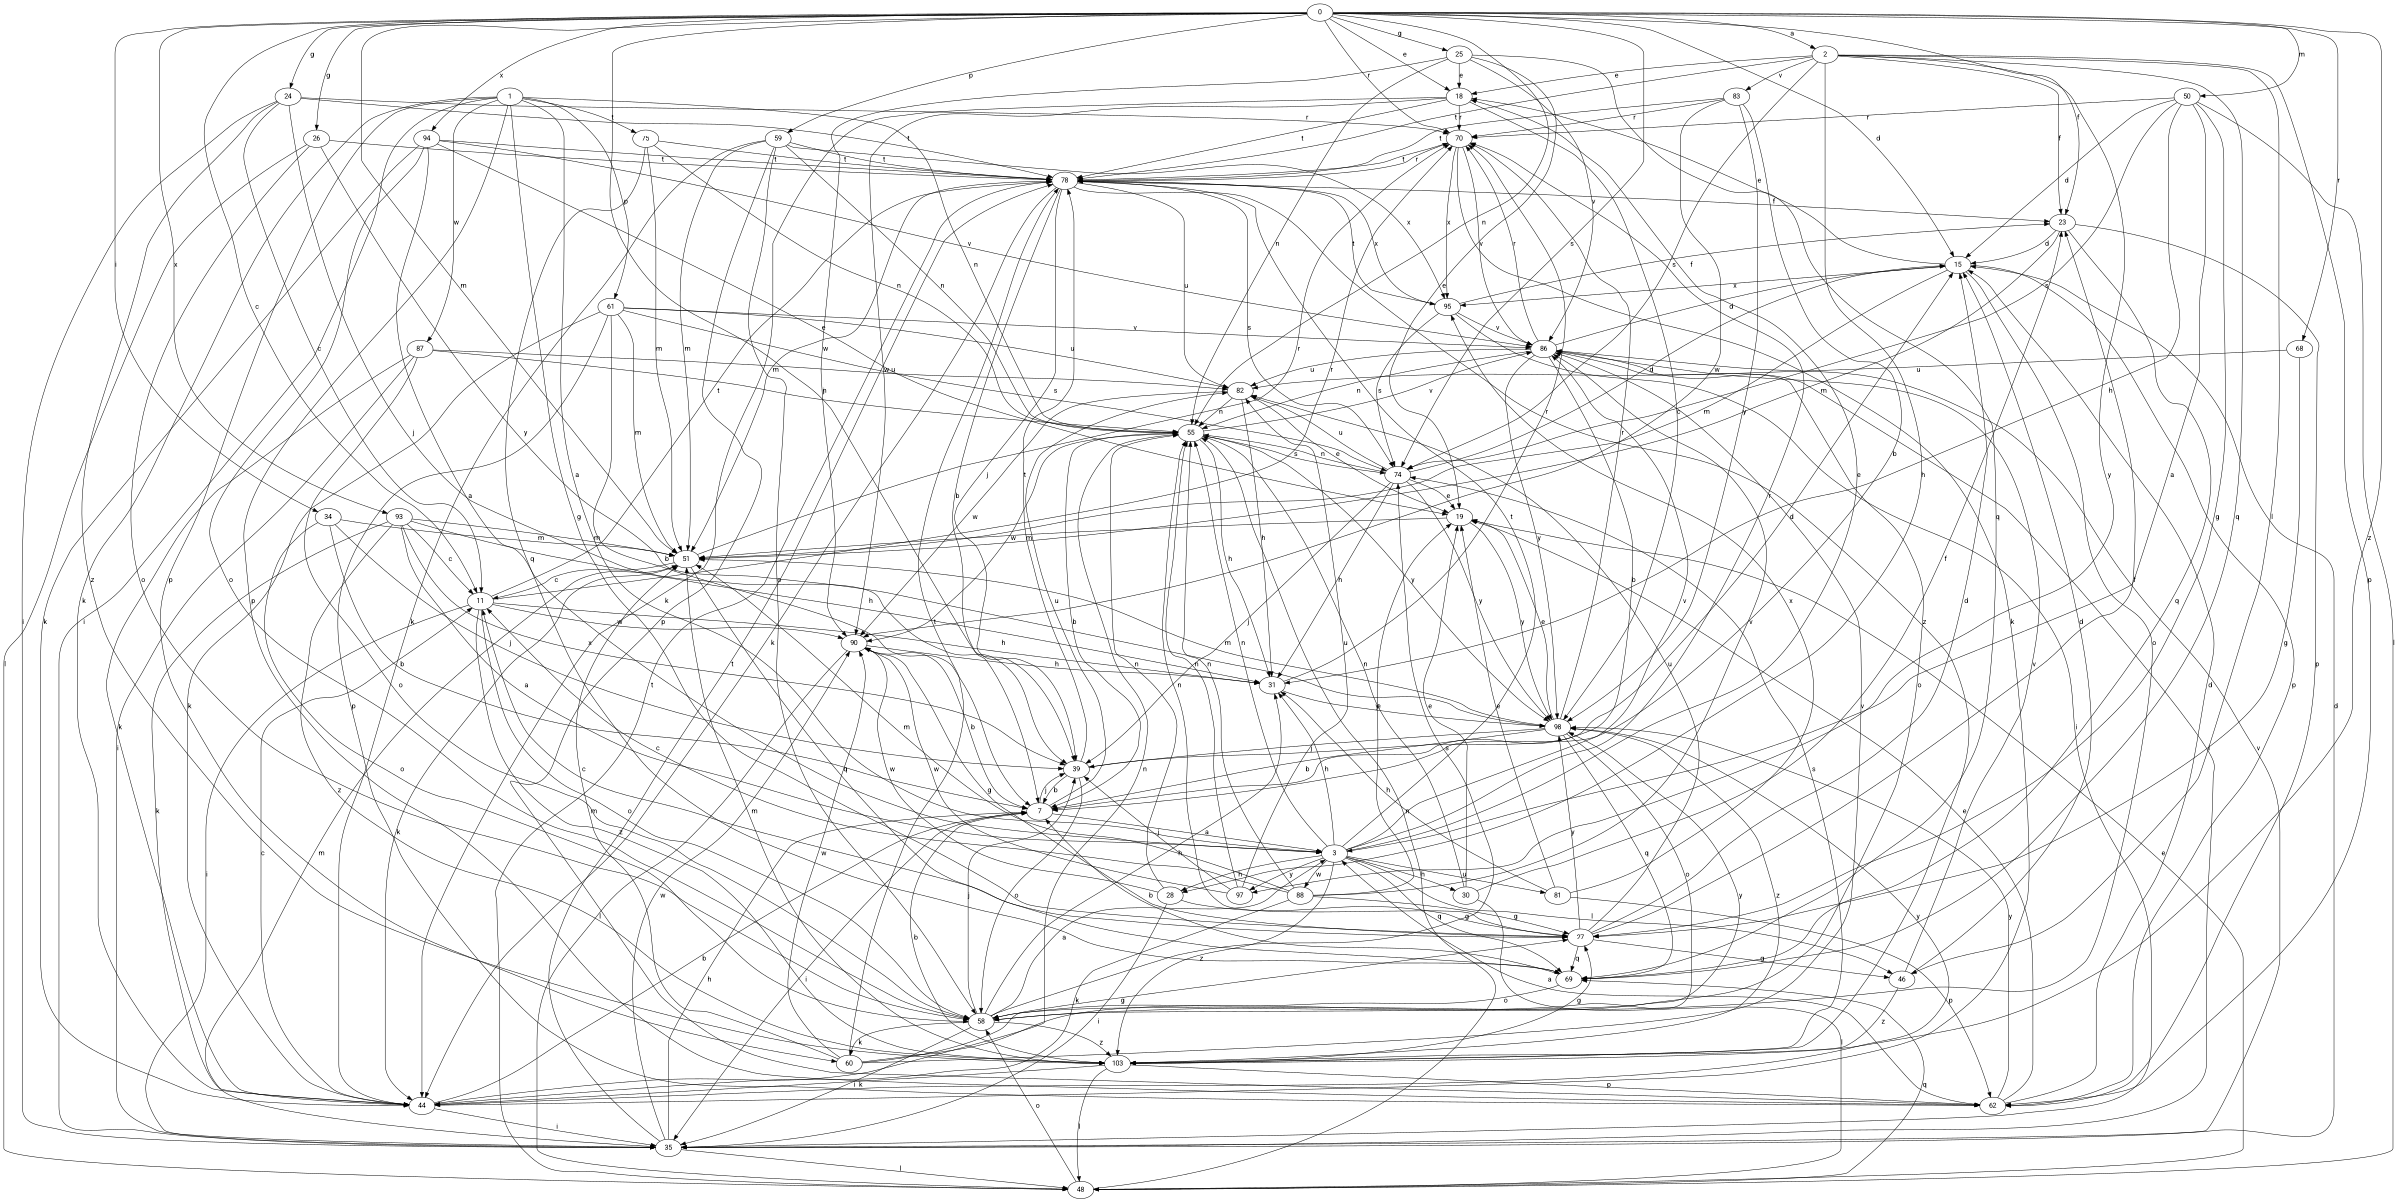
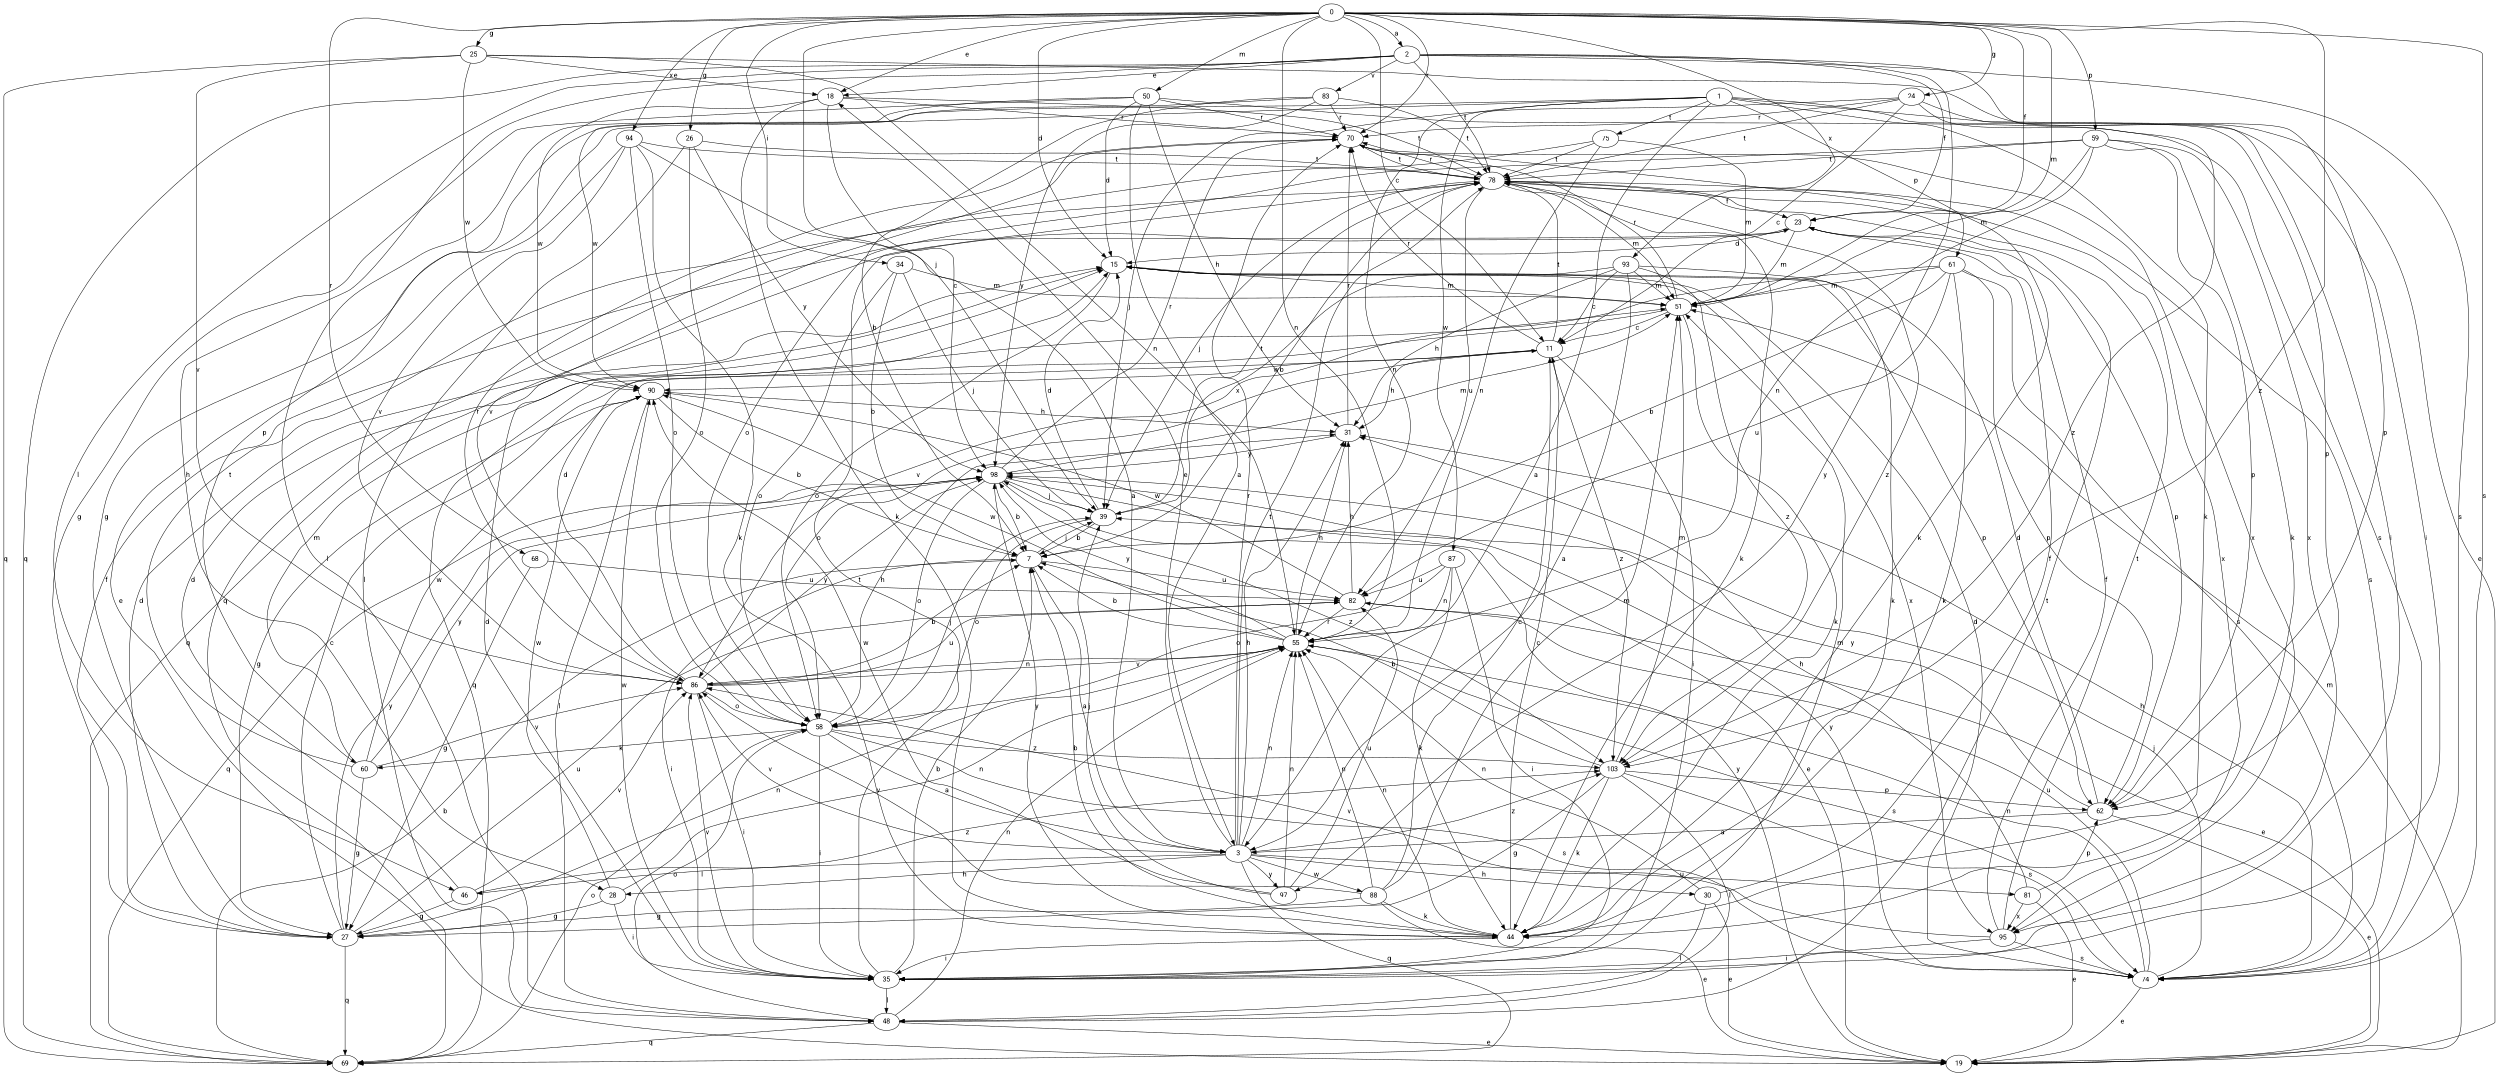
edge "15" -> "18": removed, label "e"
edge "82" -> "55": label "n" -> "r"
edge "27" -> "46": reversed
edge "35" -> "7": label "h" -> "b"
